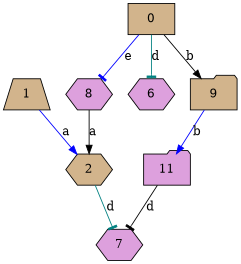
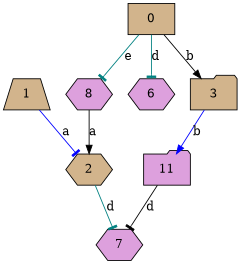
edge "0" -> "8": color blue -> teal
node "9": label "9" -> "3"
edge "1" -> "2": arrowhead normal -> tee
